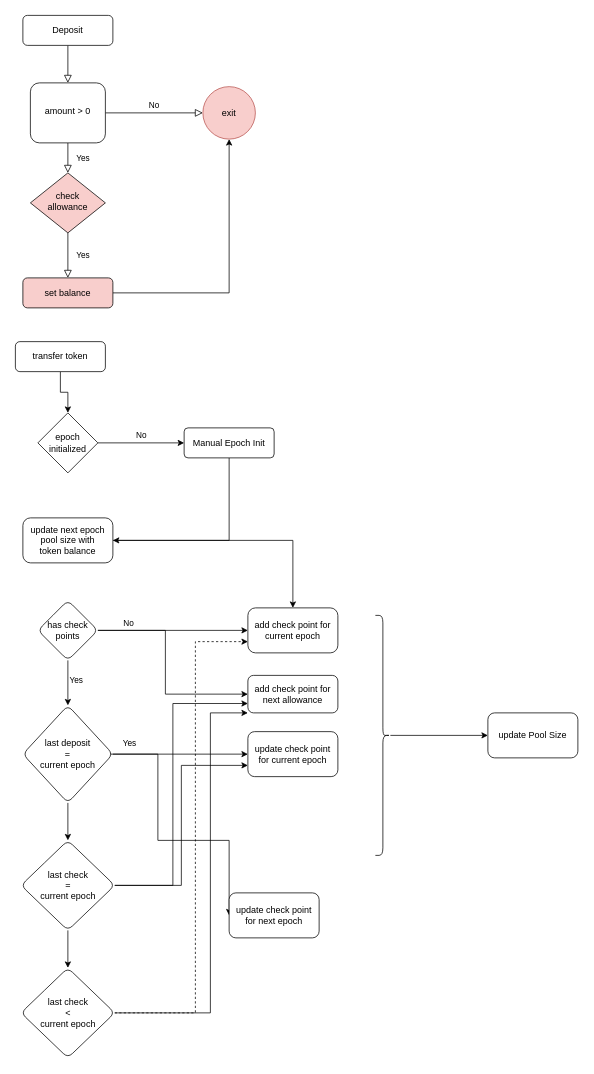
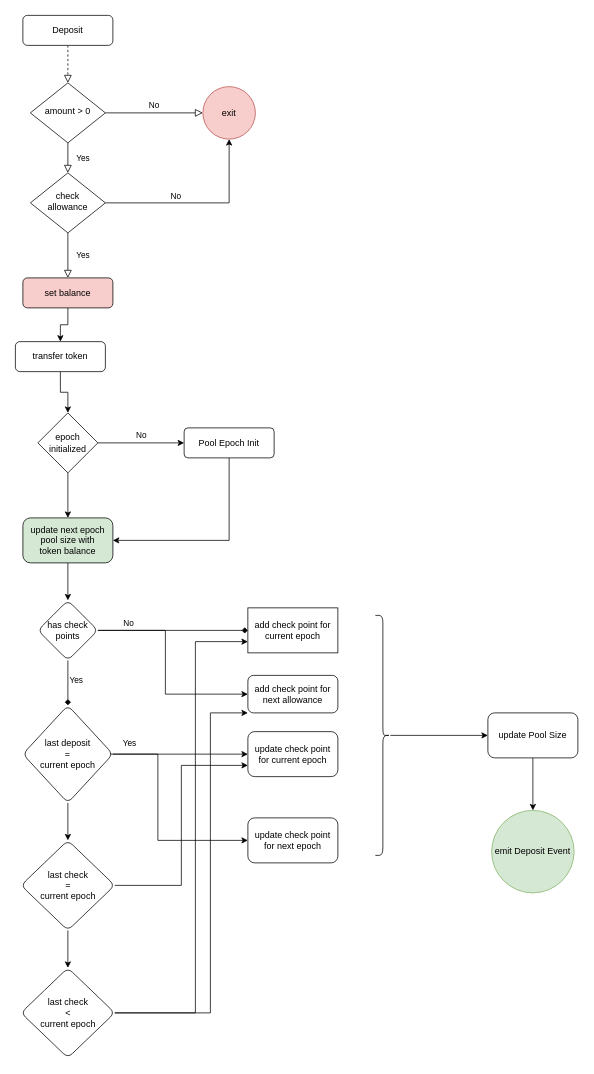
edge "Deposit" -> "amount > 0": style solid -> dashed
node "amount > 0": shape rounded rectangle -> diamond
node "check allowance": fillcolor #f8cecc -> #ffffff
edge "check allowance" -> "exit": added, label "No"
edge "set balance" -> "exit": now "set balance" -> "transfer token"
node "Manual Epoch Init": label "Manual Epoch Init" -> "Pool Epoch Init"
edge "epoch initialized" -> "update next epoch pool size with token balance": added
node "update next epoch pool size with token balance": fillcolor #ffffff -> #d5e8d4
edge "update next epoch pool size with token balance" -> "add check point for current epoch": now "update next epoch pool size with token balance" -> "has check points"
edge "has check points" -> "add check point for current epoch": arrowhead classic -> diamond
node "add check point for current epoch": shape rounded rectangle -> rectangle
edge "has check points" -> "last deposit = current epoch": arrowhead classic -> diamond
edge "last check = current epoch" -> "add check point for next allowance": removed
edge "last check < current epoch" -> "add check point for current epoch": style dashed -> solid
edge "update Pool Size" -> "emit Deposit Event": added
node "emit Deposit Event": added
node "update check point for next epoch": moved (274, 915) -> (293, 840)
